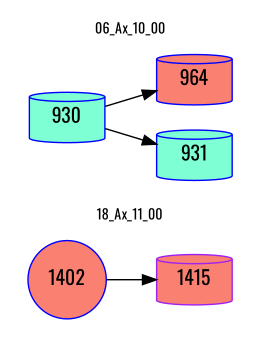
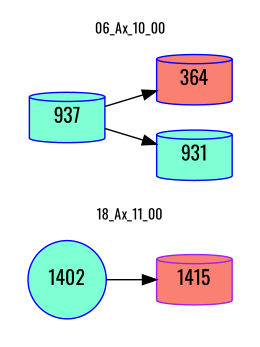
node "964": label "964" -> "364"
node "930": label "930" -> "937"
node "1402": fillcolor salmon -> aquamarine
